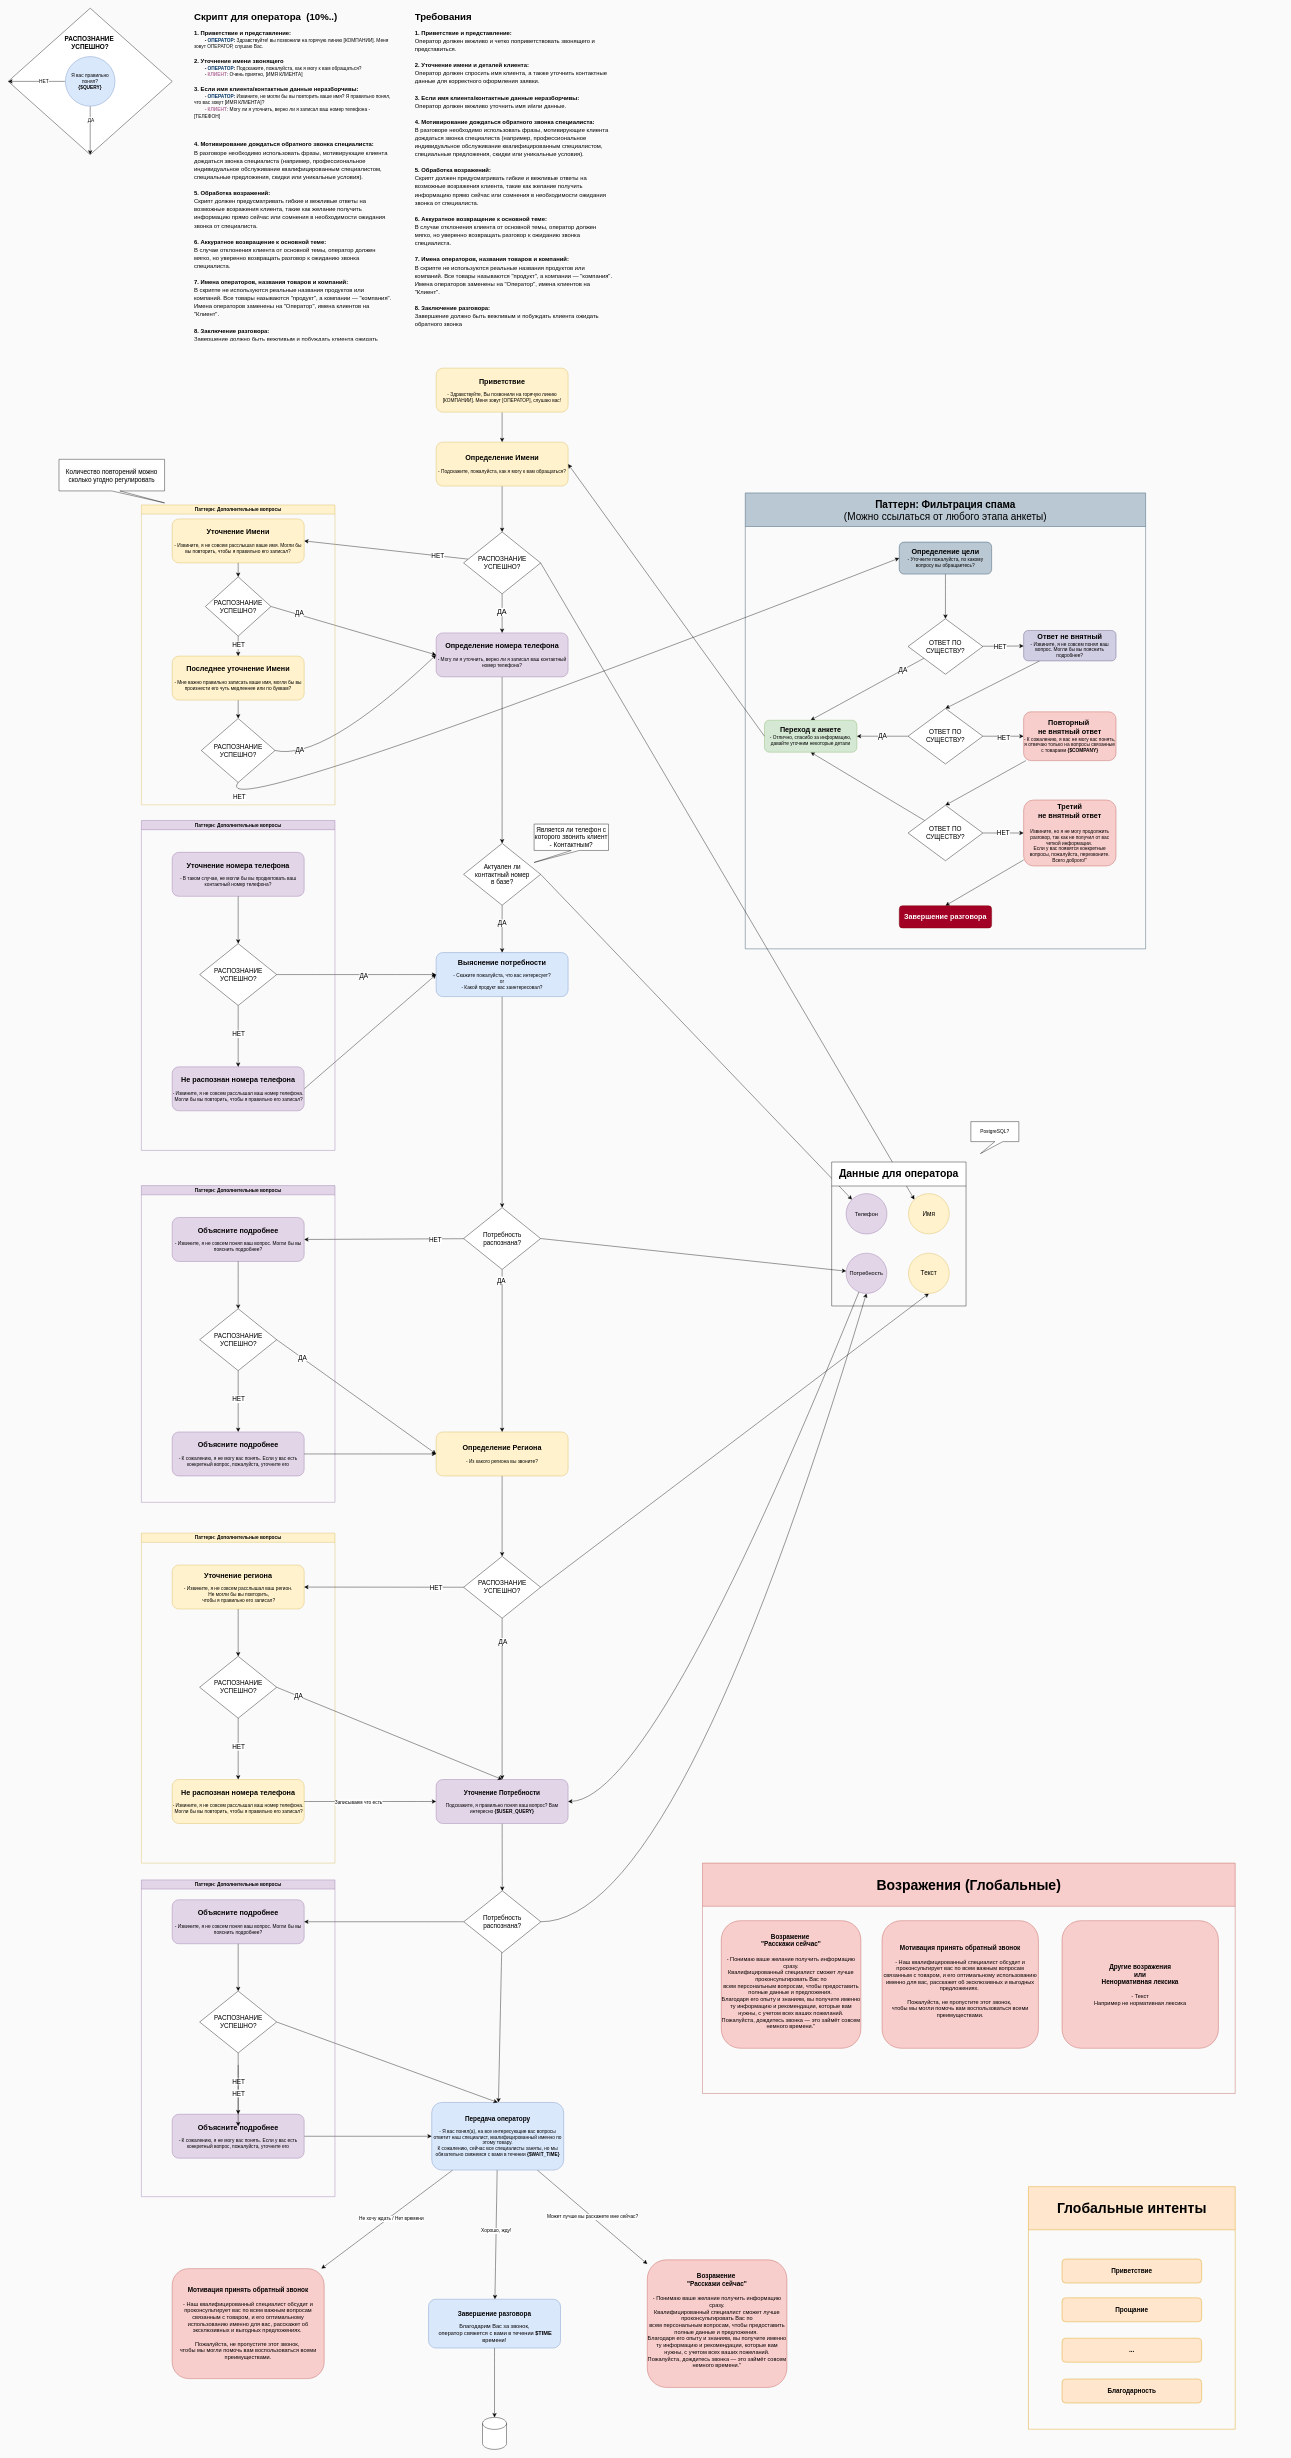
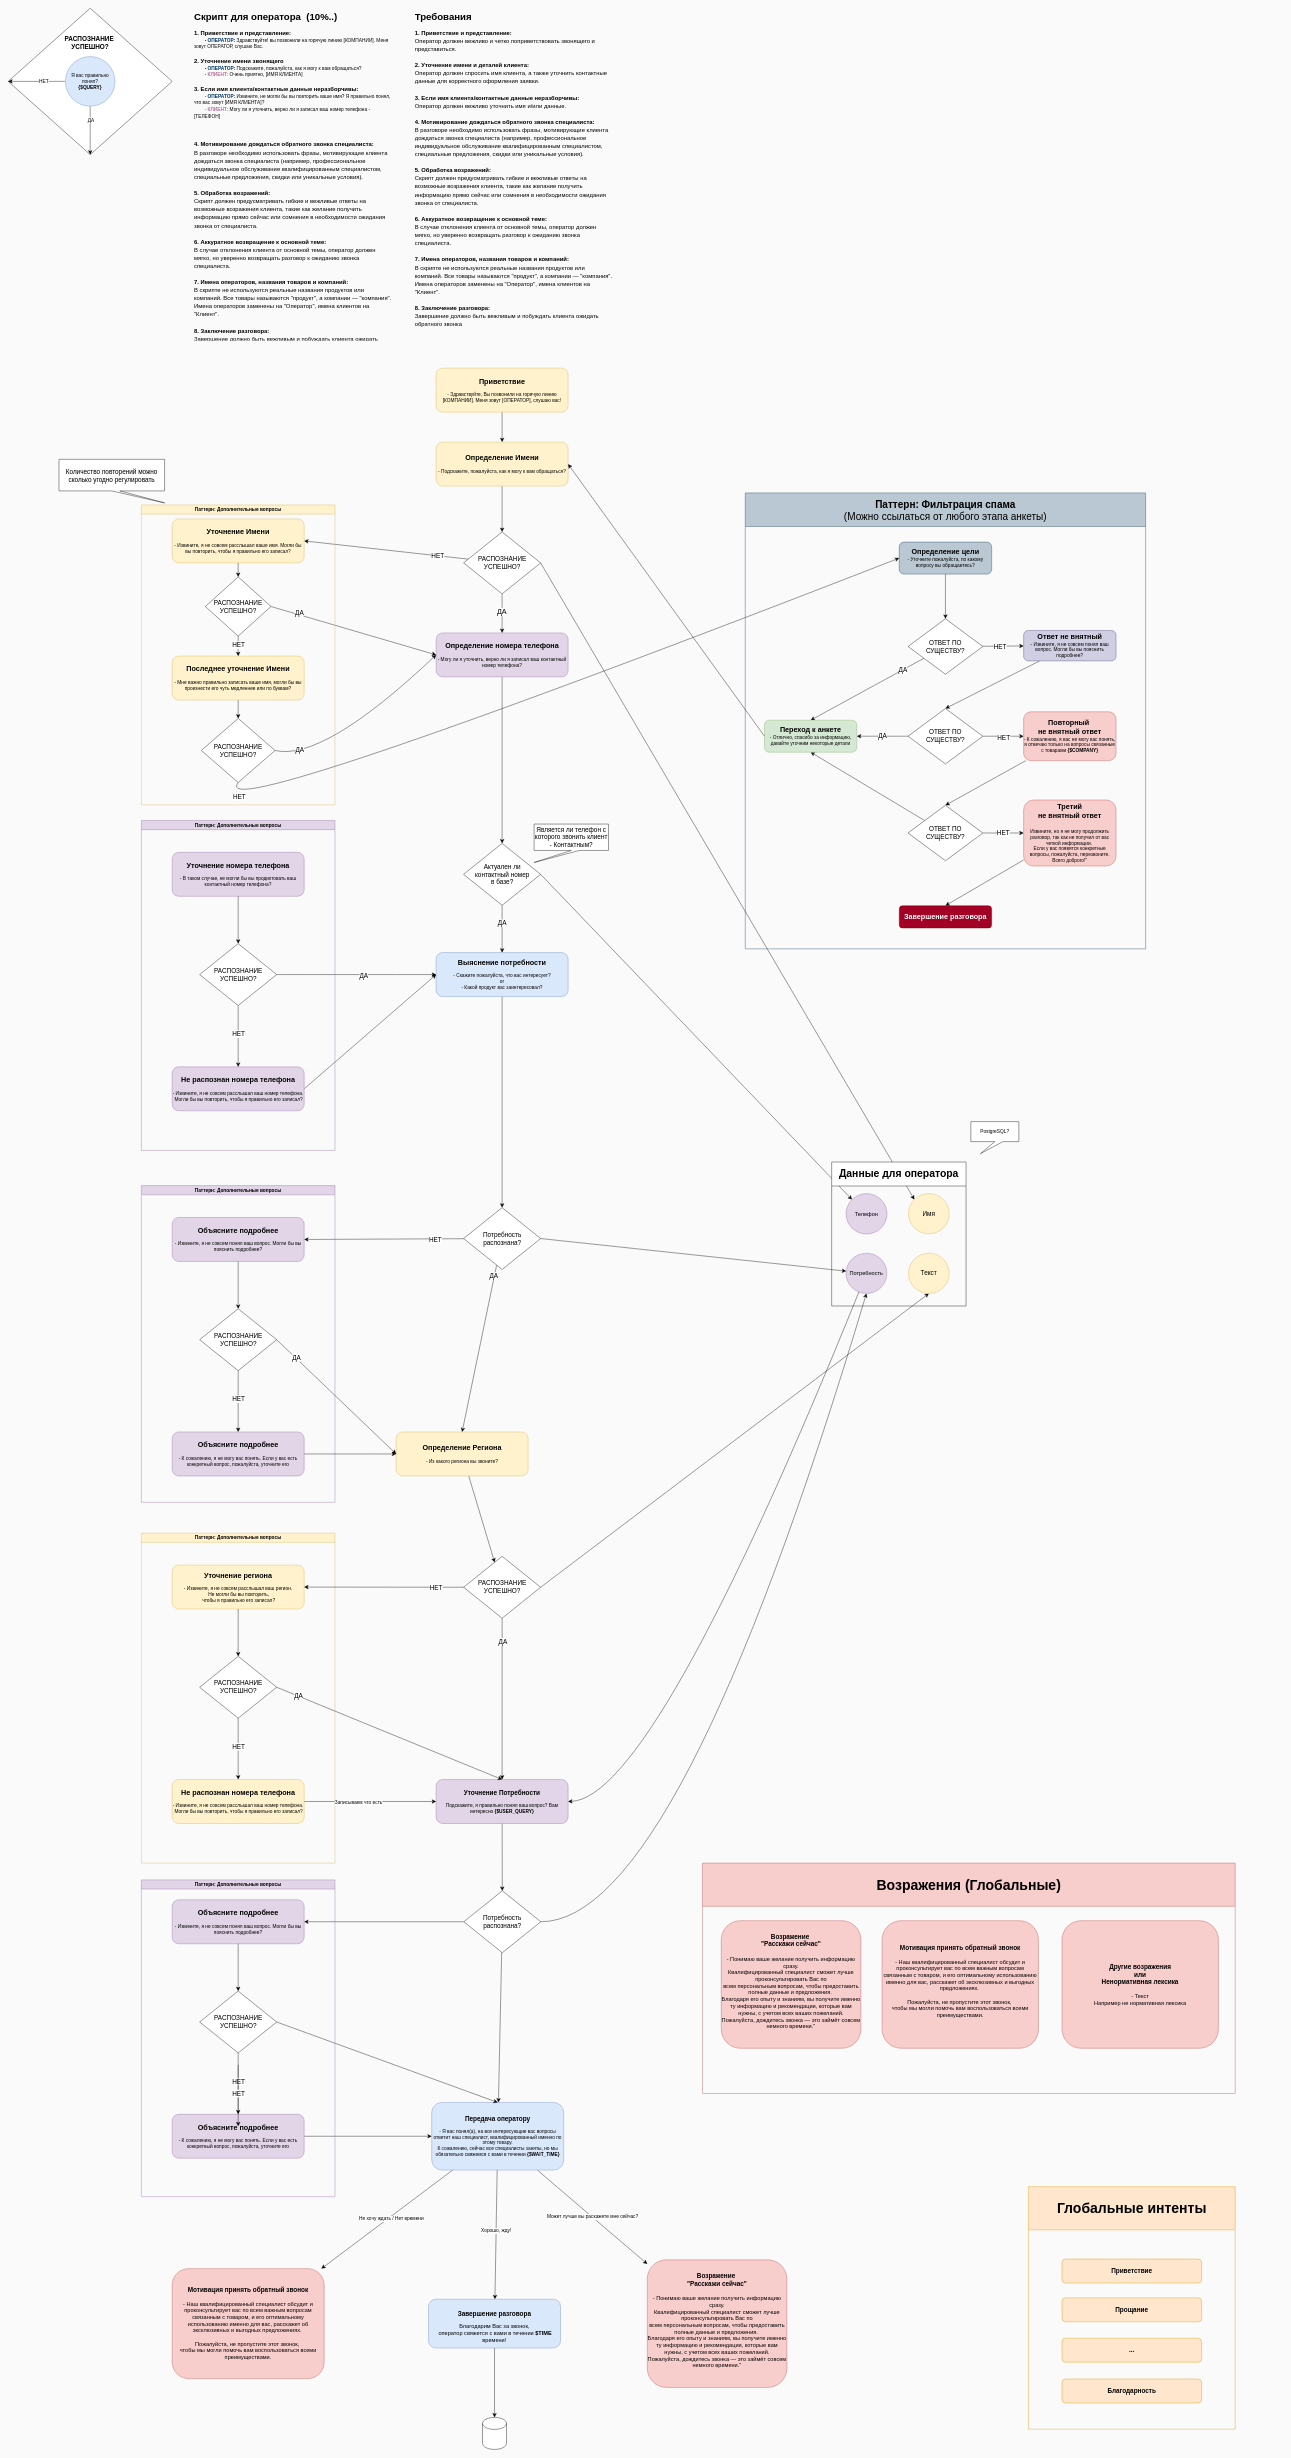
node "Определение Региона - Из какого региона вы звоните?": moved (502, 1454) -> (462, 1454)
